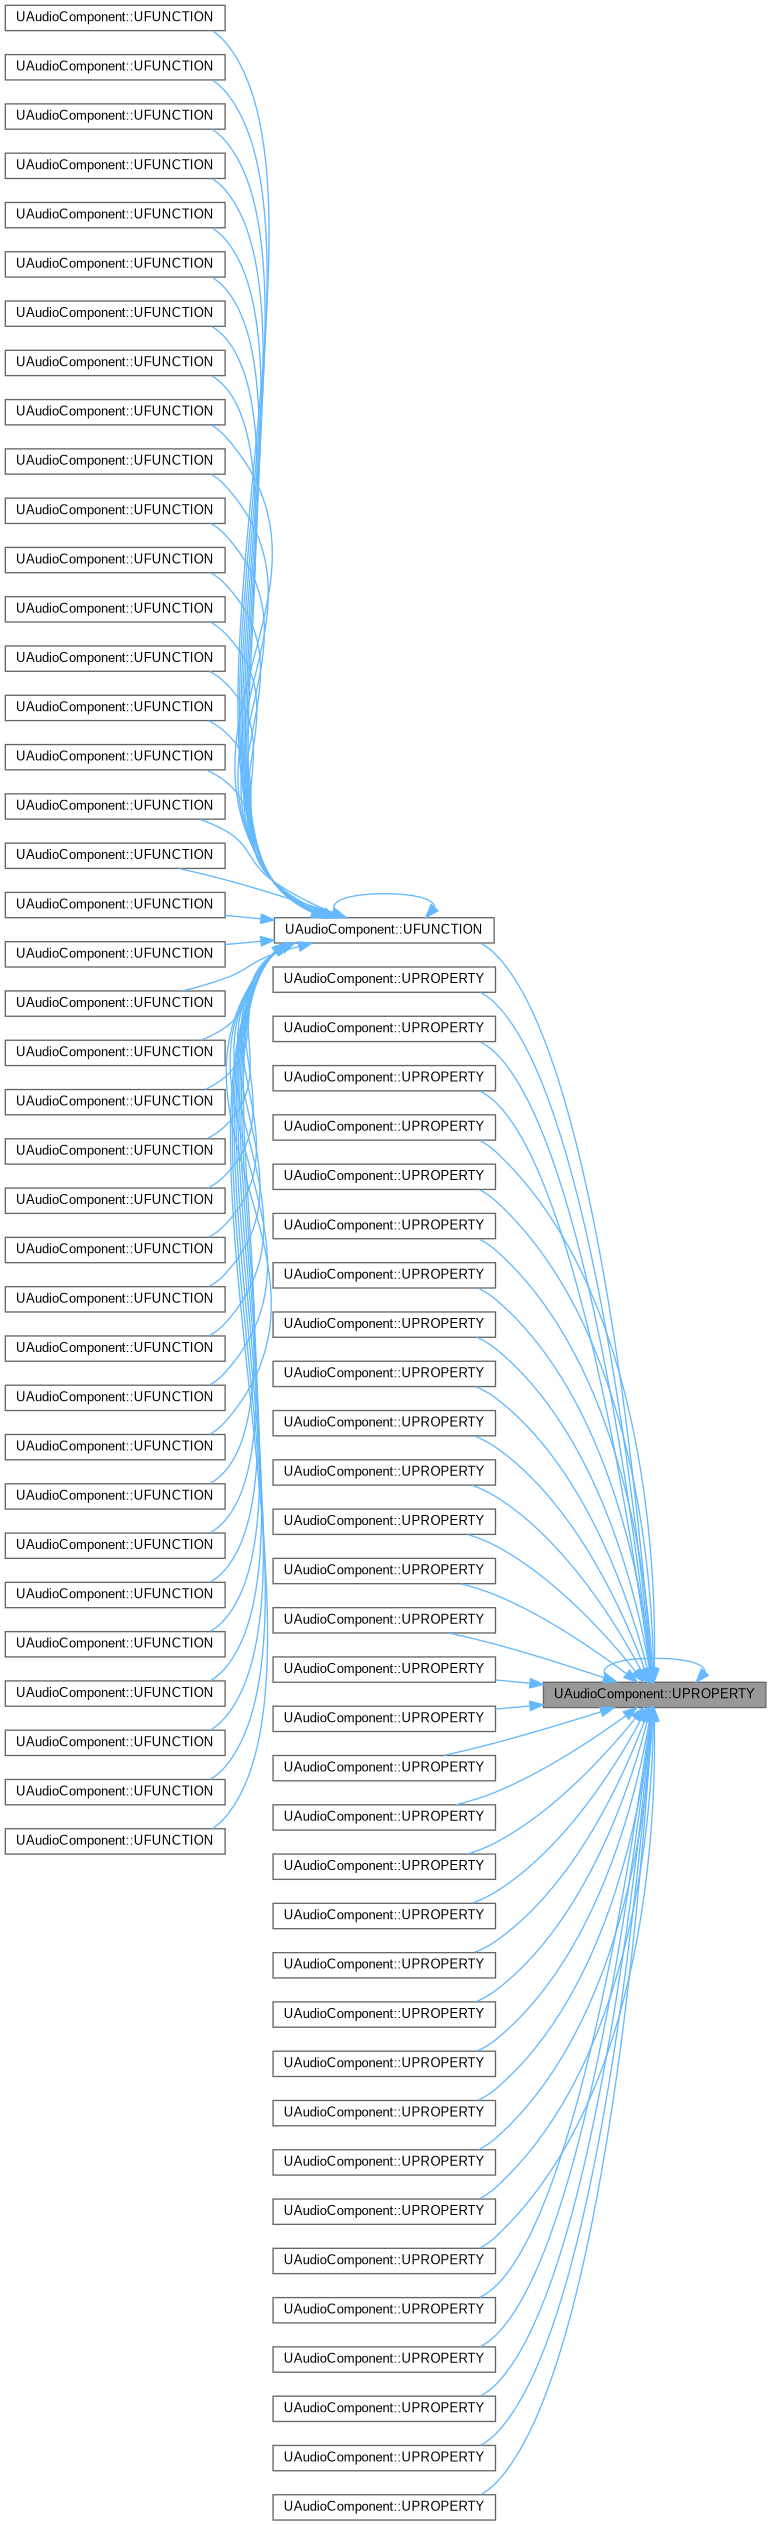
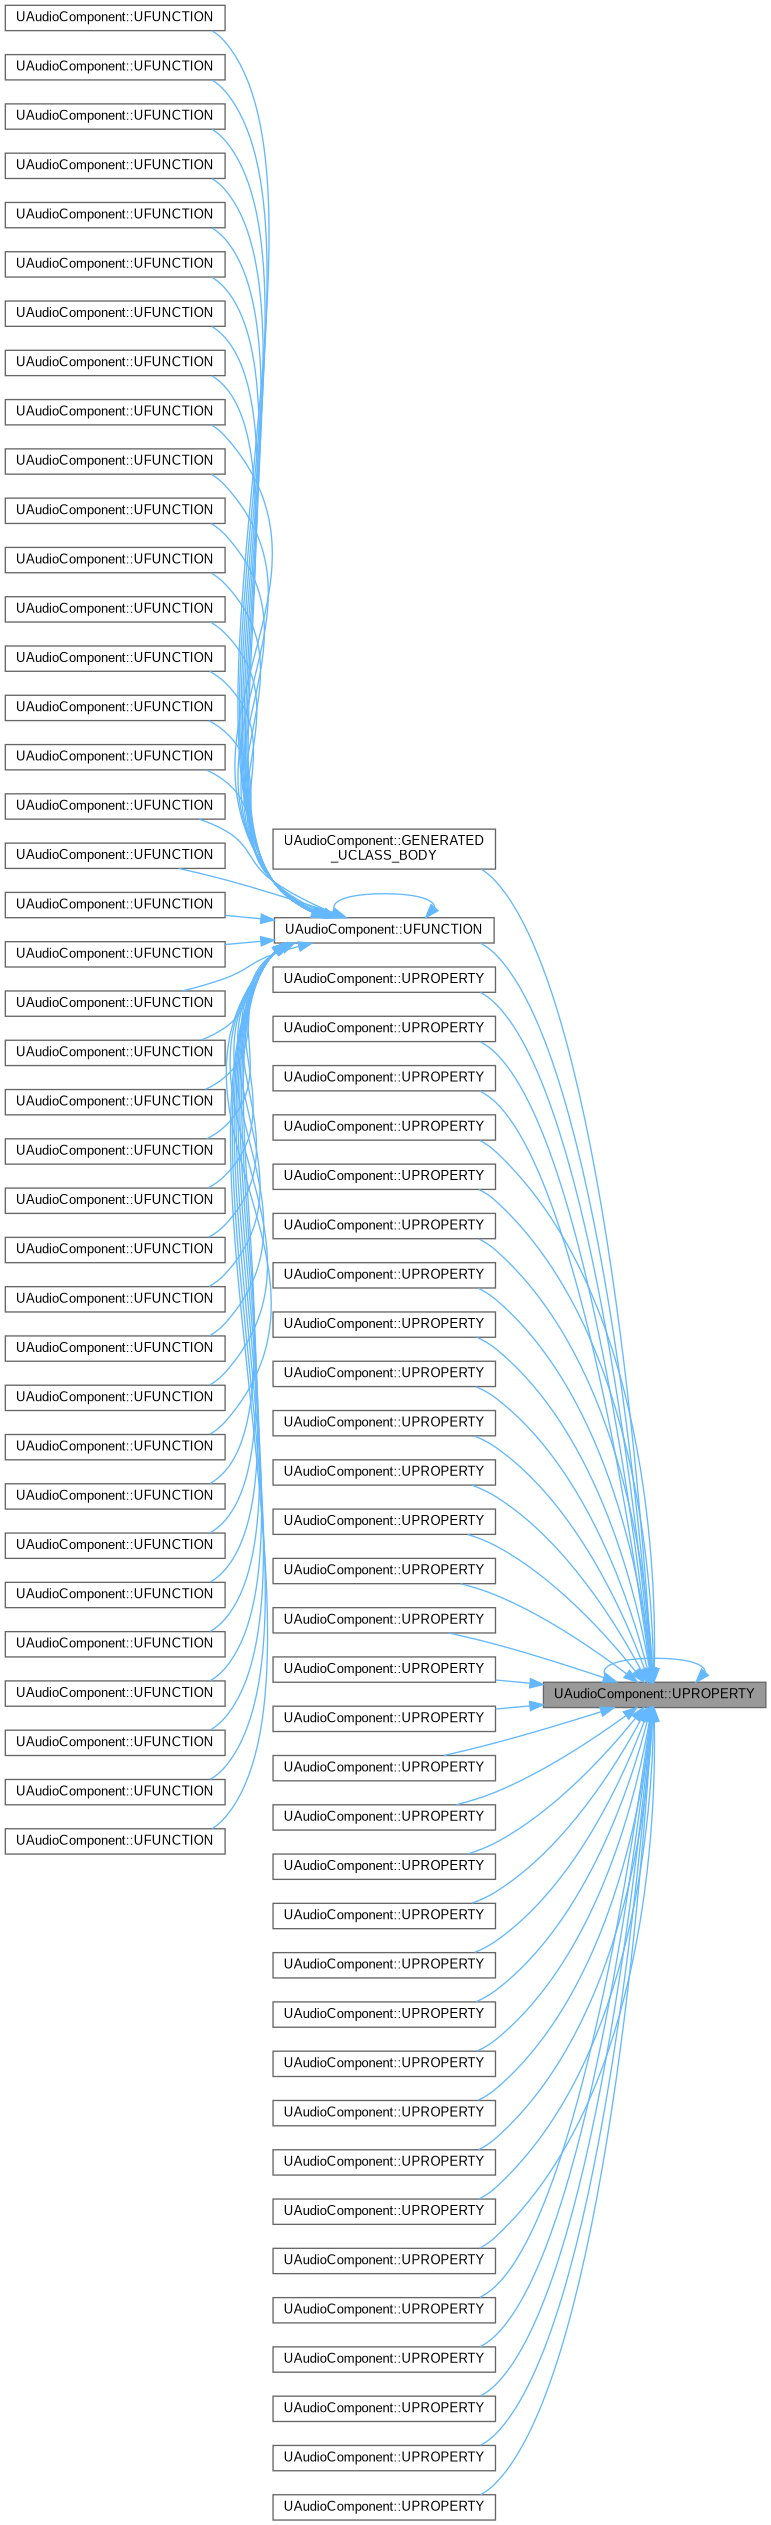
node "UAudioComponent::GENERATED _UCLASS_BODY": added
